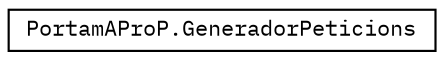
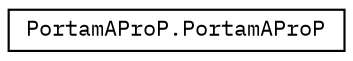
node "PortamAProP.GeneradorPeticions": label "PortamAProP.GeneradorPeticions" -> "PortamAProP.PortamAProP"
